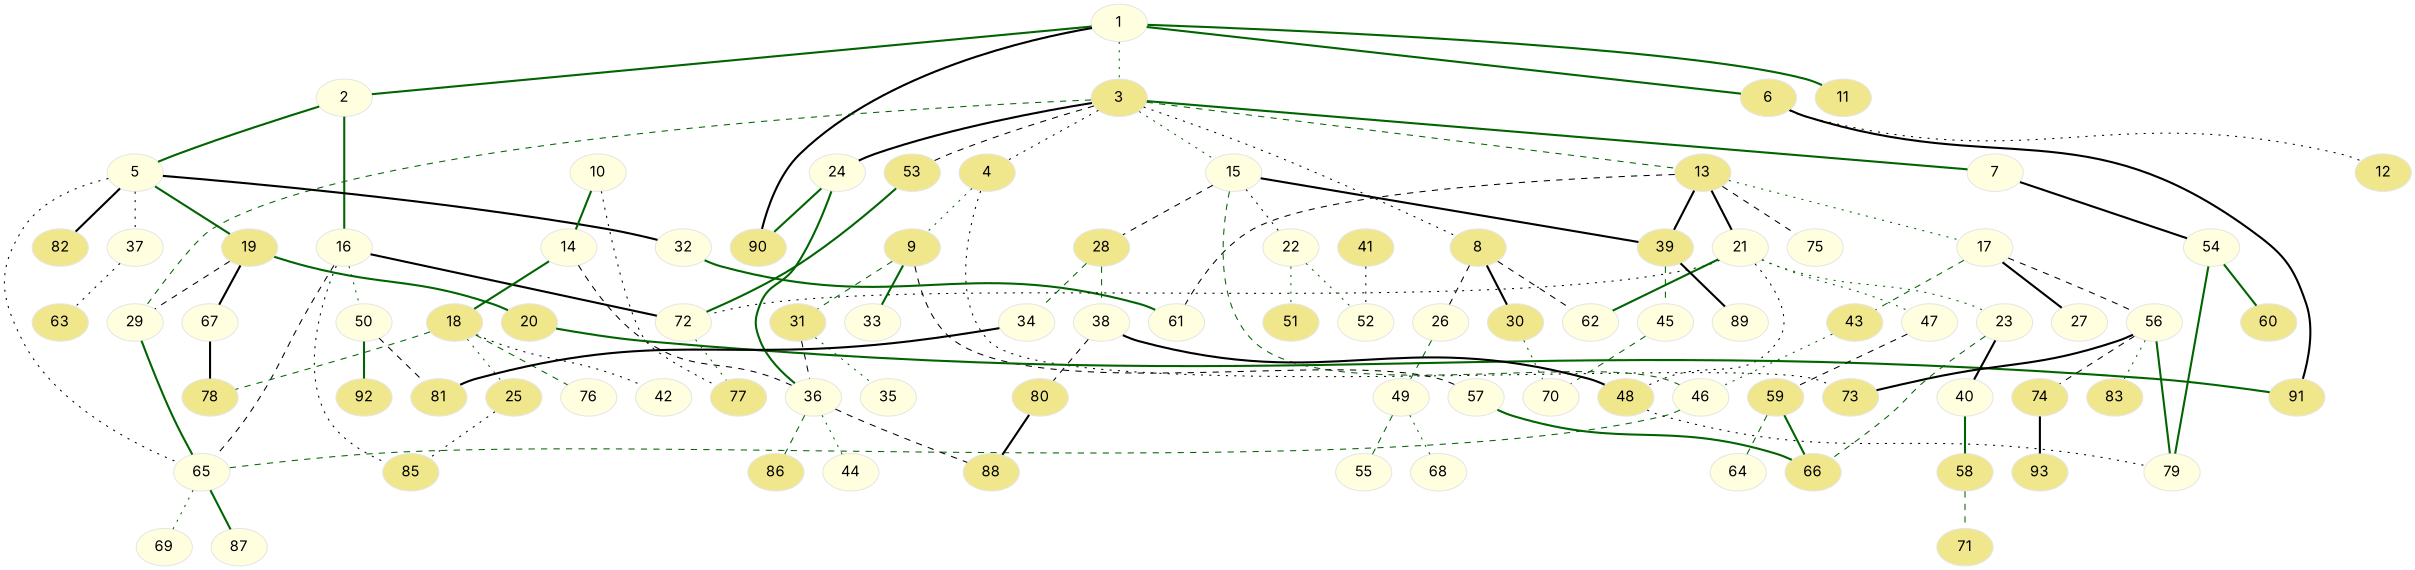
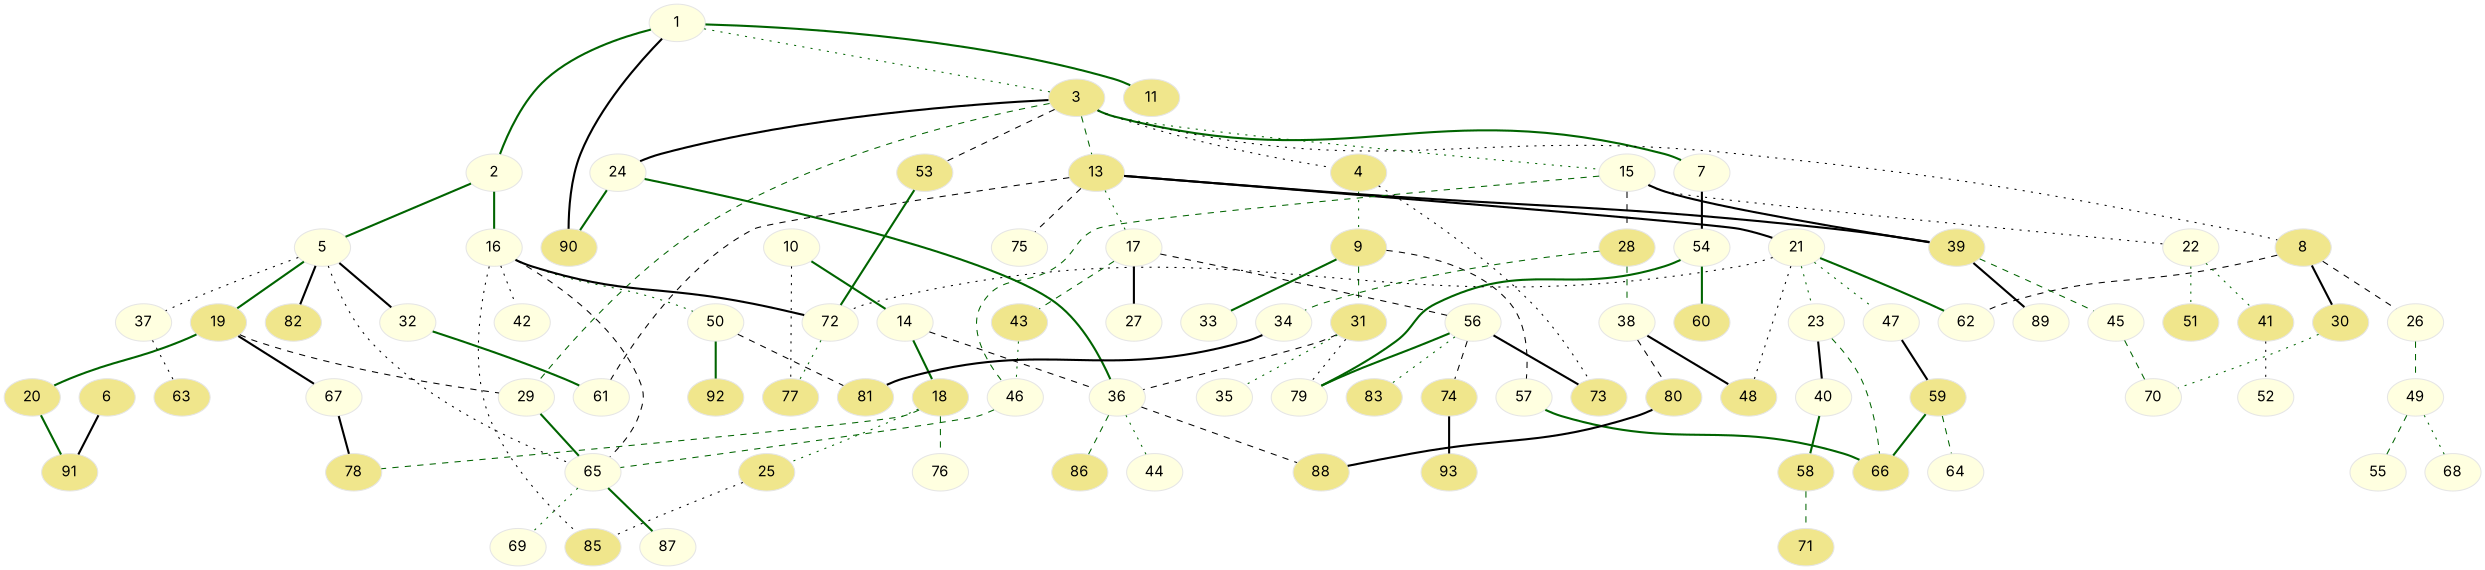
edge "1" -- "6": removed
node "12": removed
edge "22" -- "52": now "22" -- "41"
edge "18" -- "42": now "16" -- "42"
edge "47" -- "59": style dashed -> bold
edge "48" -- "79": now "31" -- "79"
